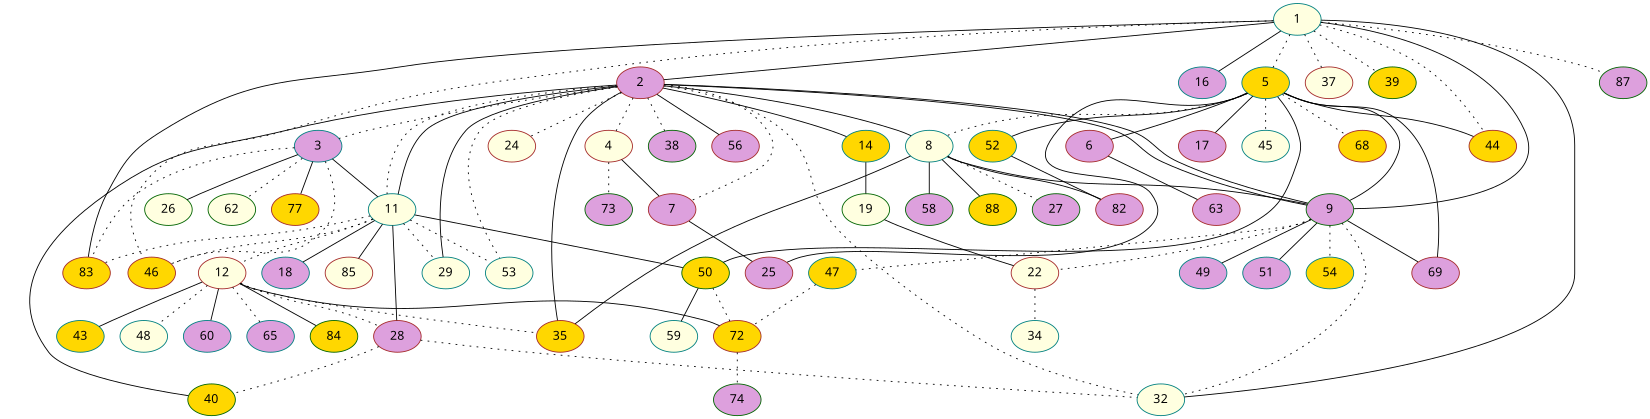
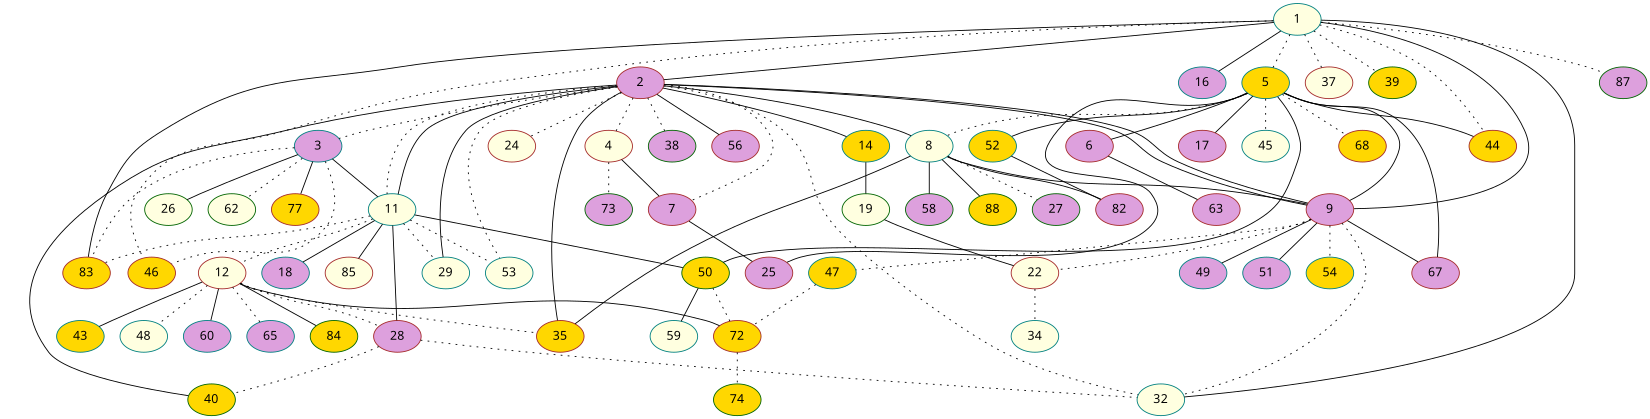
node "9": color darkgreen -> brown
edge "11" -- "46": removed
node "69": label "69" -> "67"
node "74": fillcolor plum -> gold
